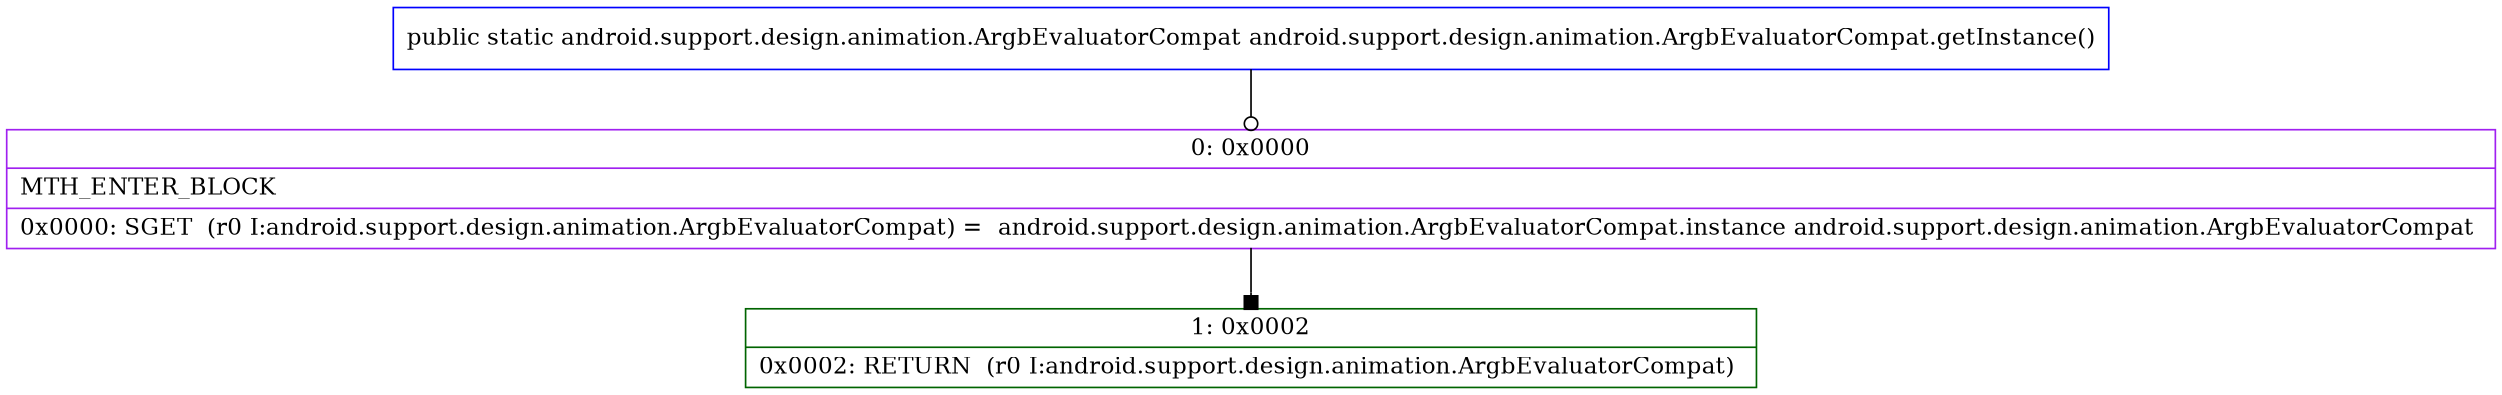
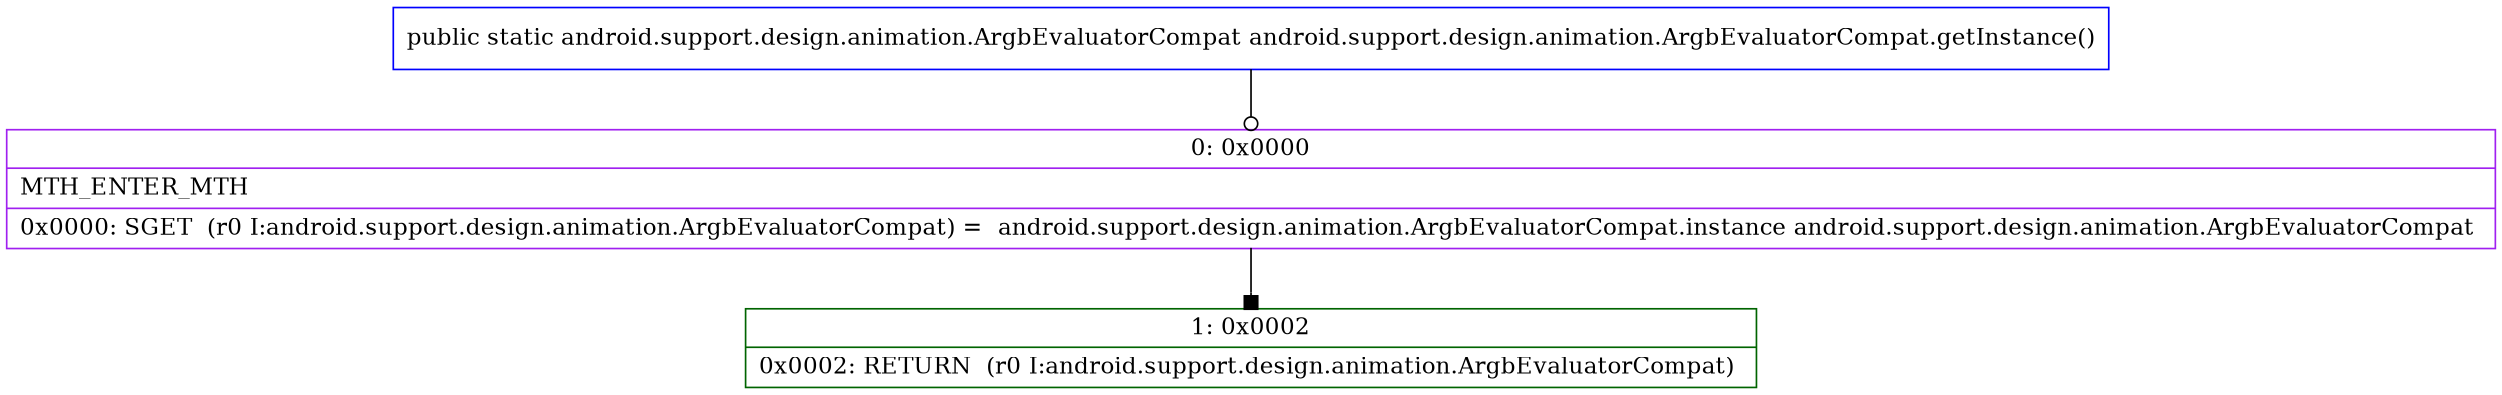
node "0: 0x0000": text "MTH_ENTER_BLOCK" -> "MTH_ENTER_MTH"
